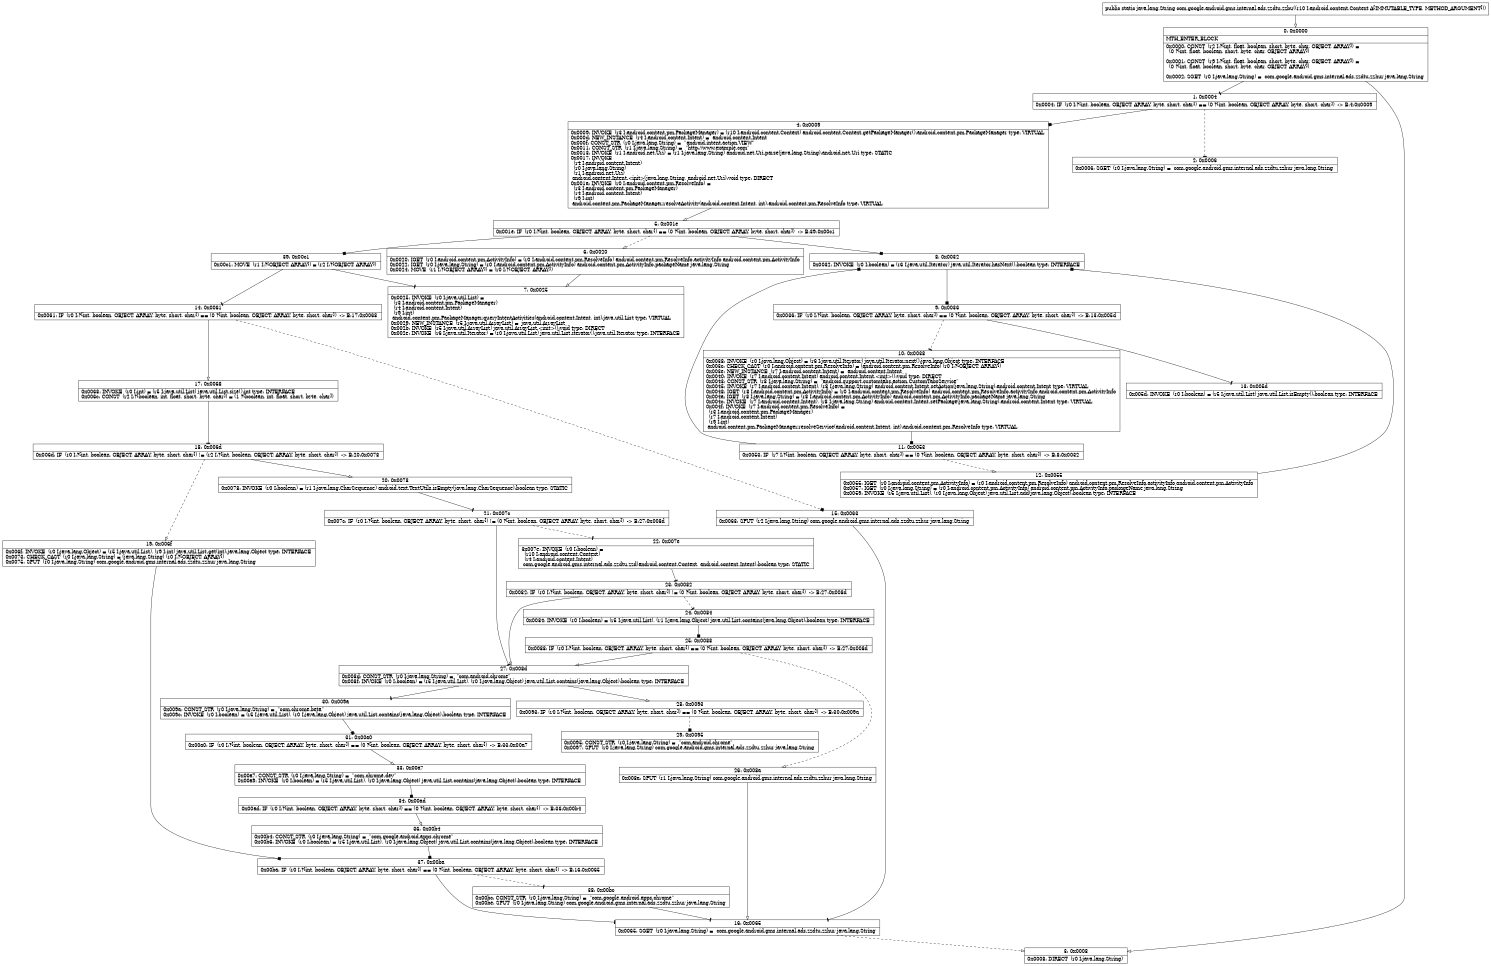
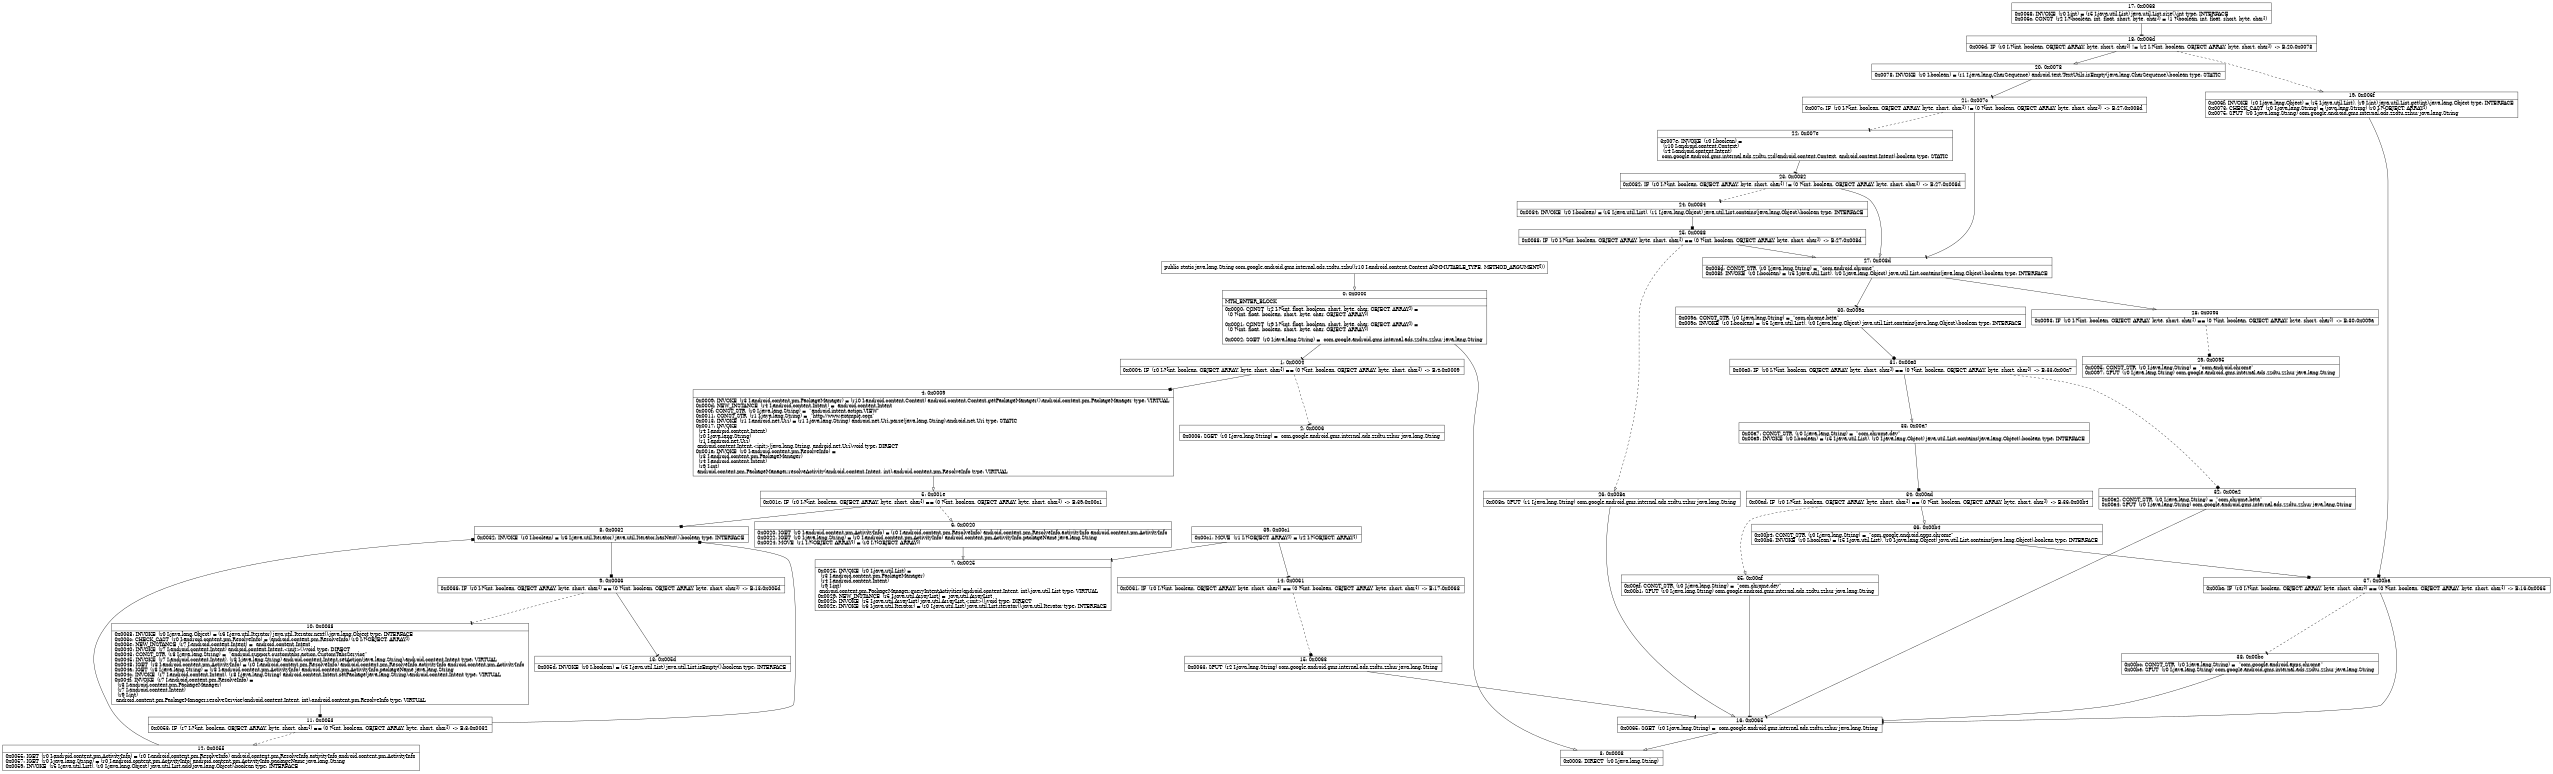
edge "5: 0x001e" -> "39: 0x00c1": removed
edge "14: 0x0061" -> "17: 0x0068": removed
node "32: 0x00a2": added
node "35: 0x00af": added
edge "16: 0x0065" -> "3: 0x0008": style dashed -> solid
